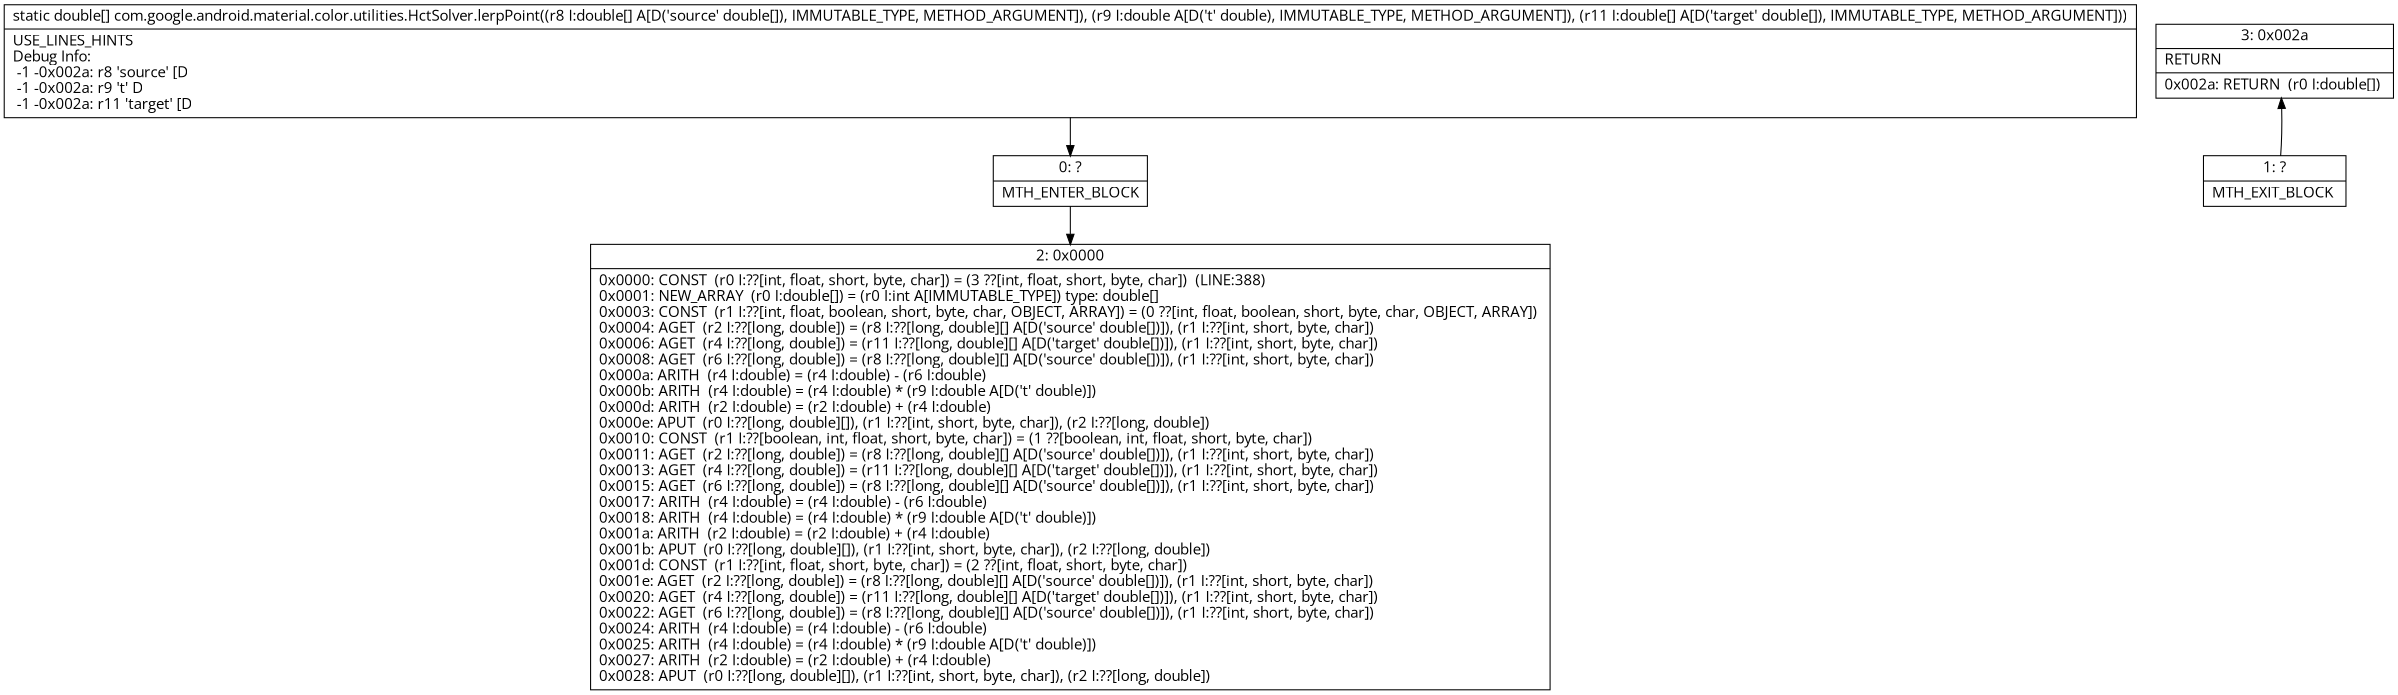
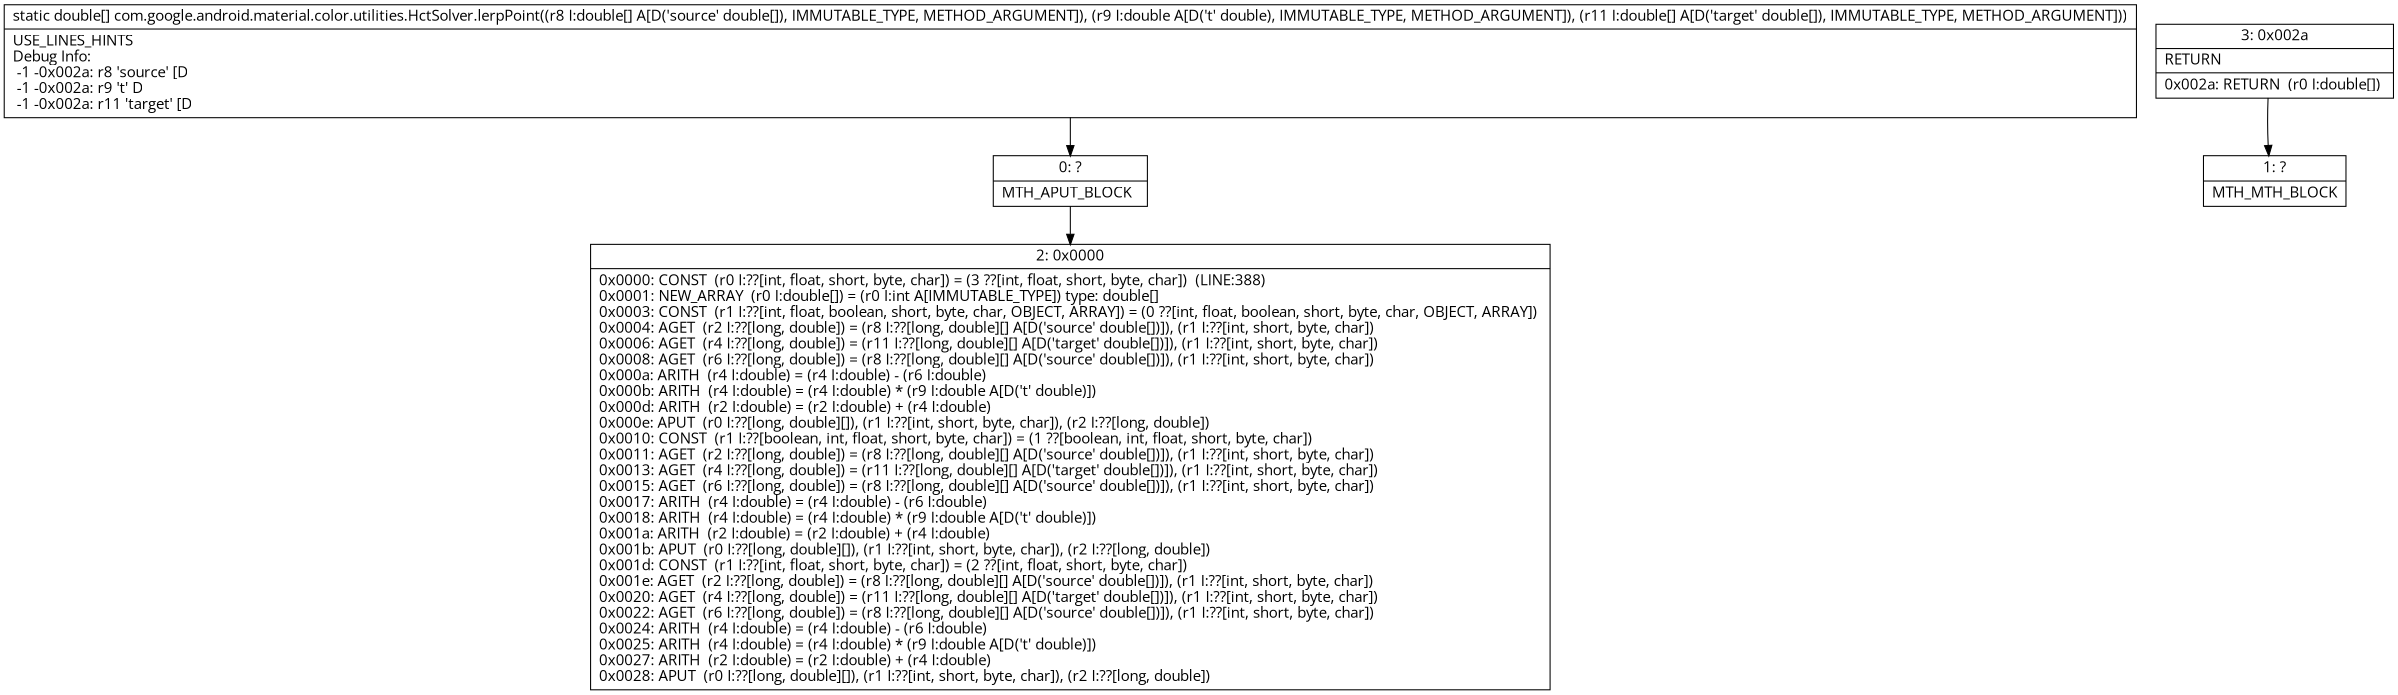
edge "1: ?" -> "3: 0x002a": reversed
node "0: ?": text "MTH_ENTER_BLOCK" -> "MTH_APUT_BLOCK"
node "1: ?": text "MTH_EXIT_BLOCK" -> "MTH_MTH_BLOCK"
